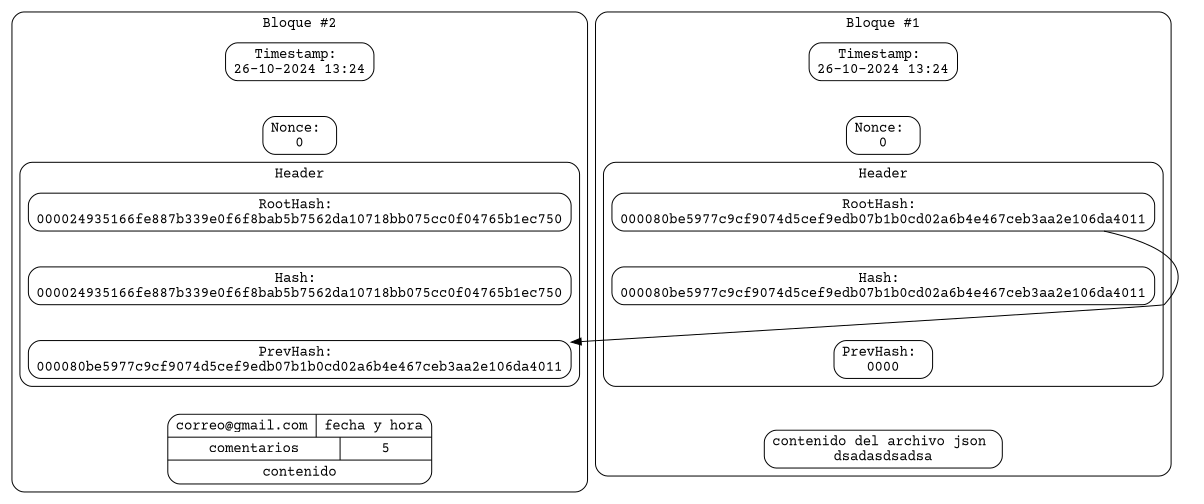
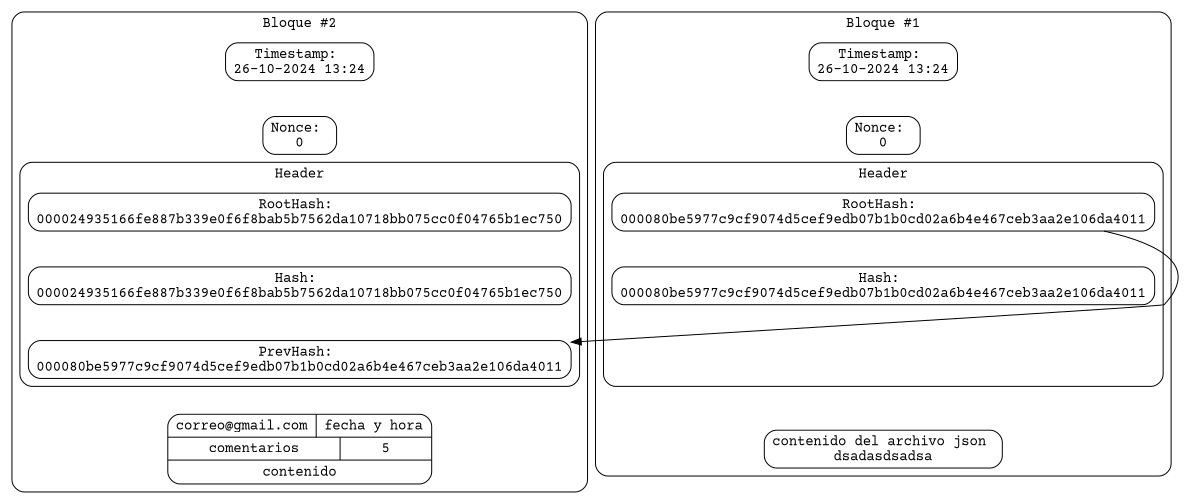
node "PrevHash: 0000": removed
